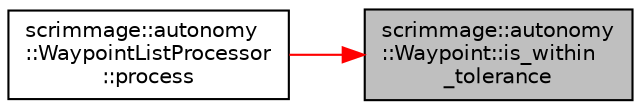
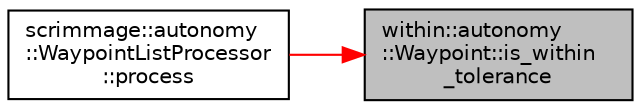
node "scrimmage::autonomy ::Waypoint::is_within _tolerance": label "scrimmage::autonomy ::Waypoint::is_within _tolerance" -> "within::autonomy ::Waypoint::is_within _tolerance"
